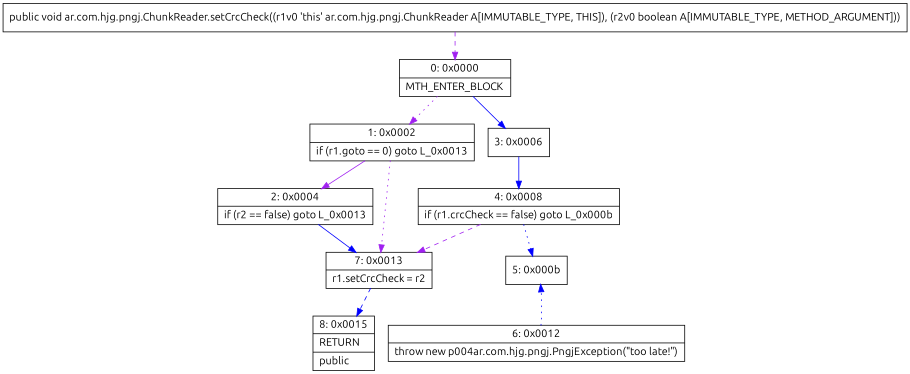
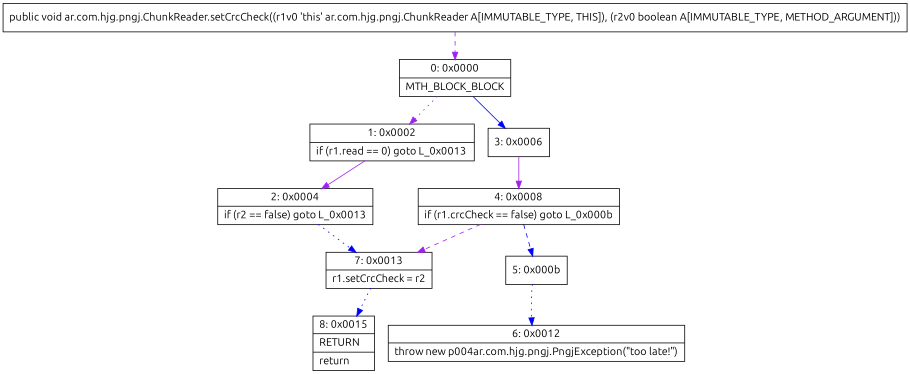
node "0: 0x0000": text "MTH_ENTER_BLOCK" -> "MTH_BLOCK_BLOCK"
node "1: 0x0002": text "if (r1.goto == 0) goto L_0x0013" -> "if (r1.read == 0) goto L_0x0013"
edge "3: 0x0006" -> "4: 0x0008": color blue -> purple
edge "1: 0x0002" -> "7: 0x0013": removed
edge "2: 0x0004" -> "7: 0x0013": style solid -> dotted
edge "4: 0x0008" -> "5: 0x000b": style dotted -> dashed
edge "7: 0x0013" -> "8: 0x0015": style dashed -> dotted
edge "6: 0x0012" -> "5: 0x000b": reversed
node "8: 0x0015": text "public" -> "return"
